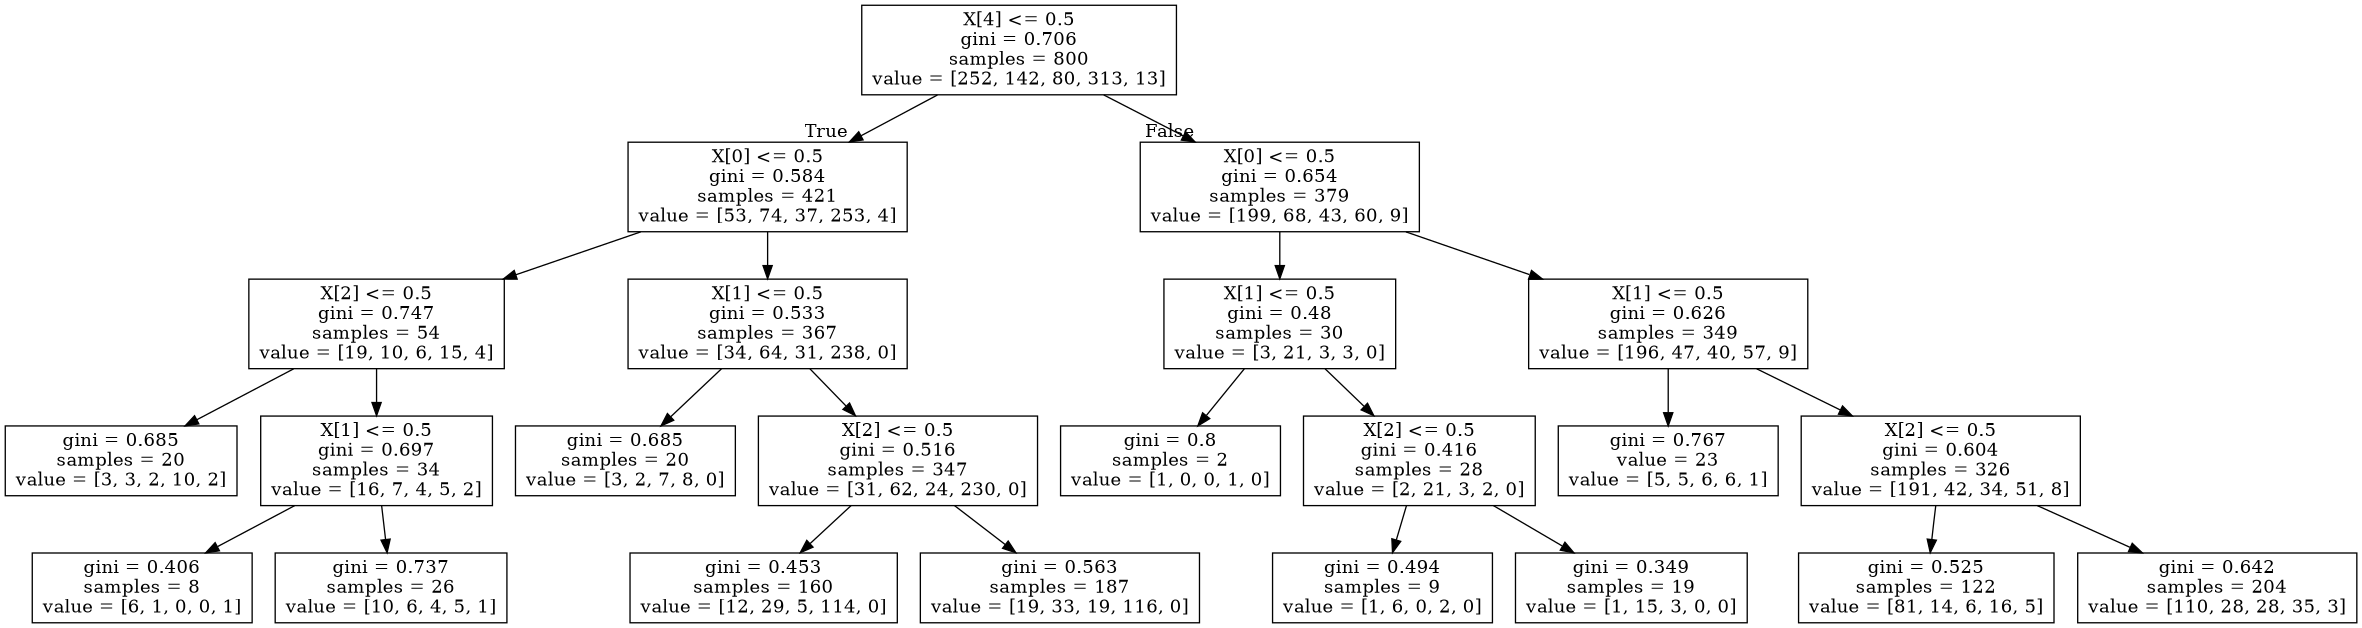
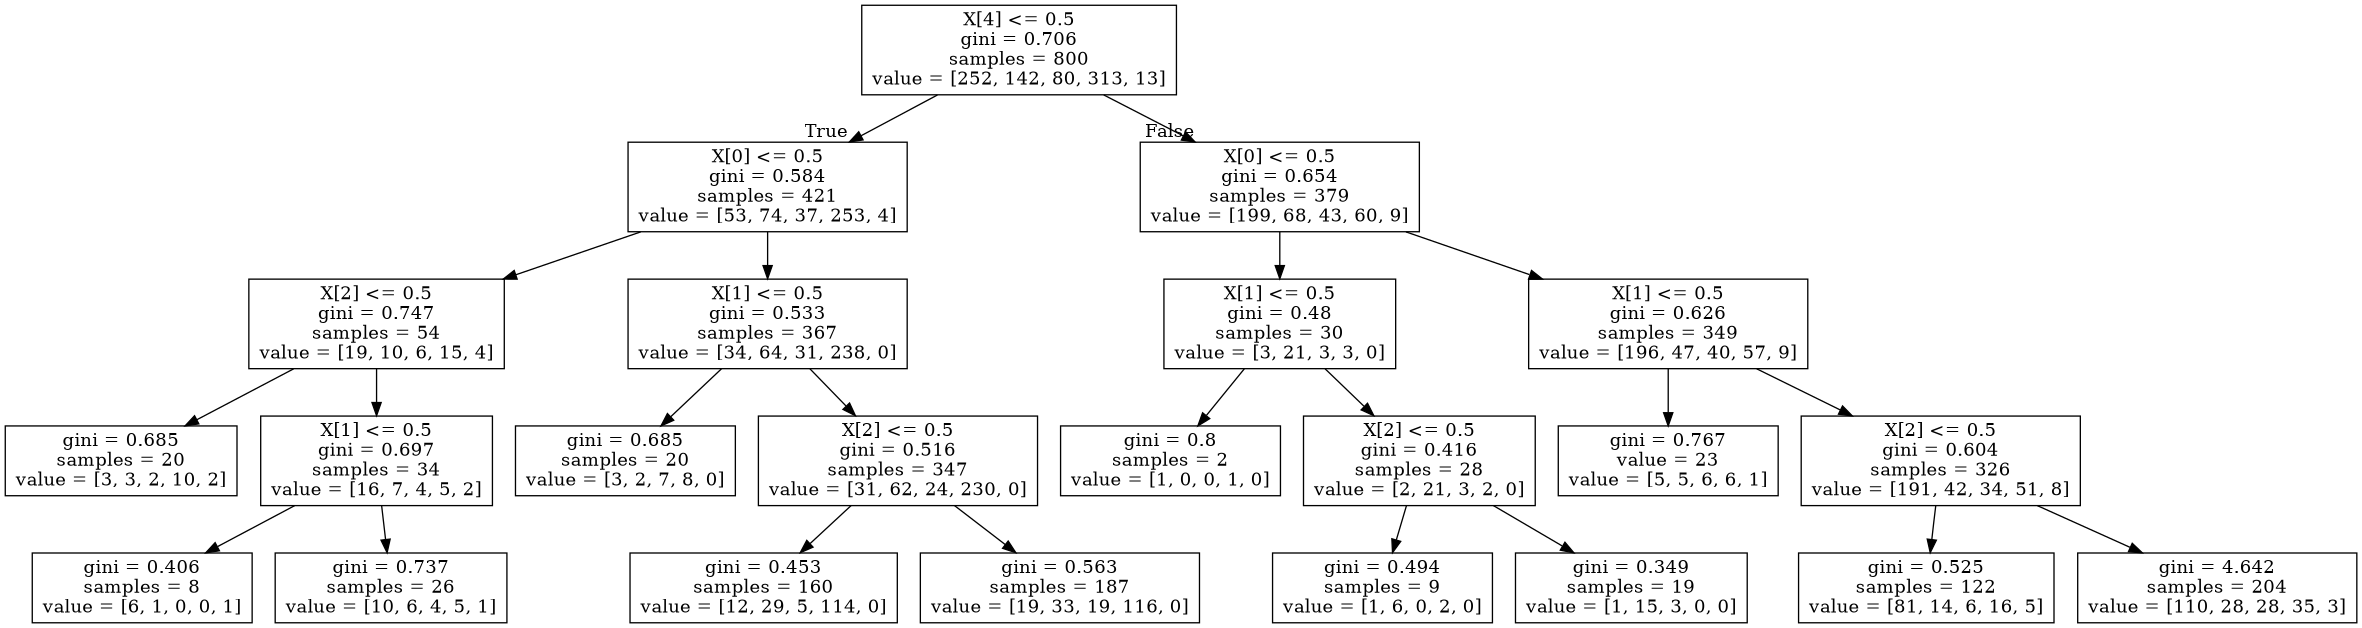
node "gini = 0.642 samples = 204 value = [110, 28, 28, 35, 3]": label "gini = 0.642 samples = 204 value = [110, 28, 28, 35, 3]" -> "gini = 4.642 samples = 204 value = [110, 28, 28, 35, 3]"
